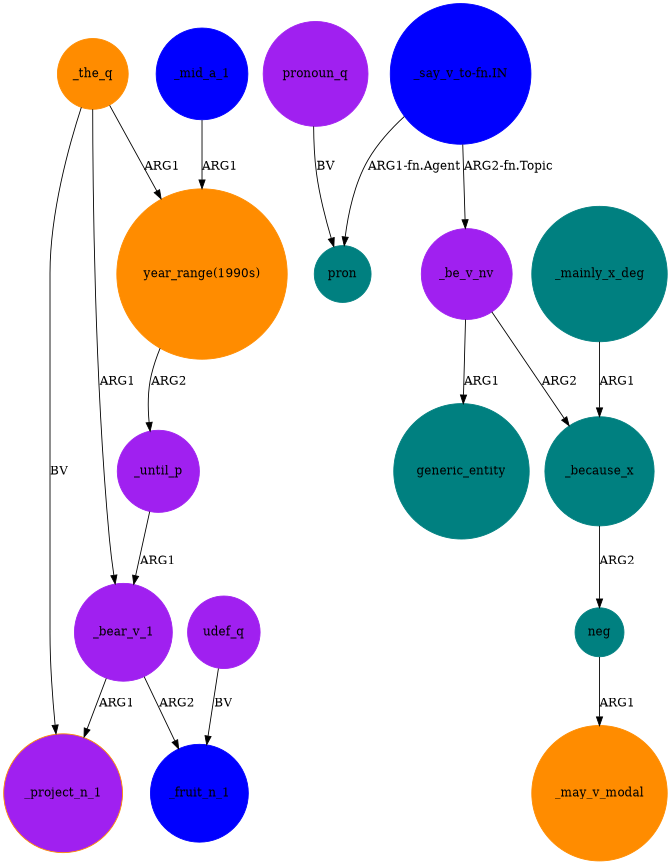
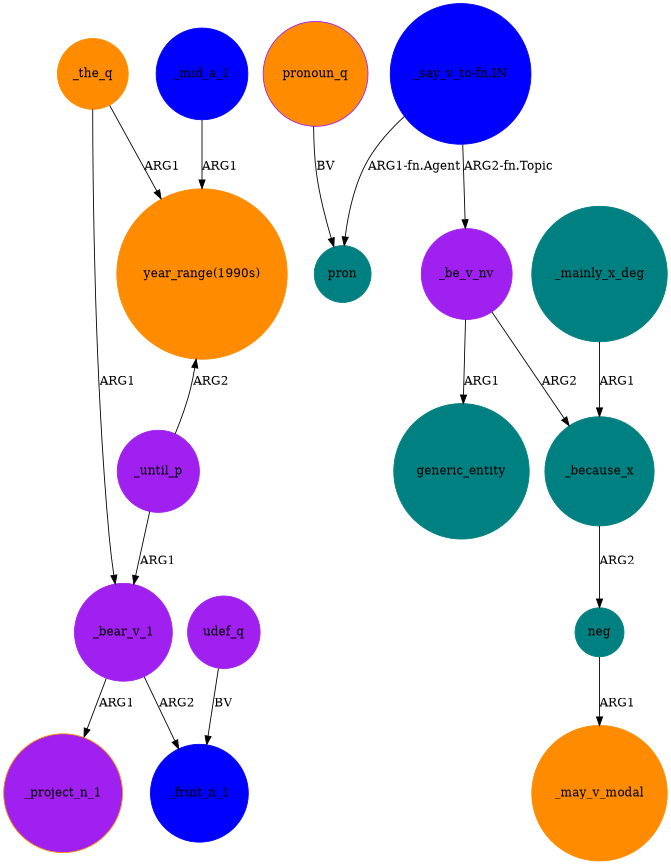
node "pronoun_q": fillcolor purple -> darkorange
edge "year_range(1990s)" -> "_until_p": reversed
edge "_the_q" -> "_project_n_1": removed, label "BV"
